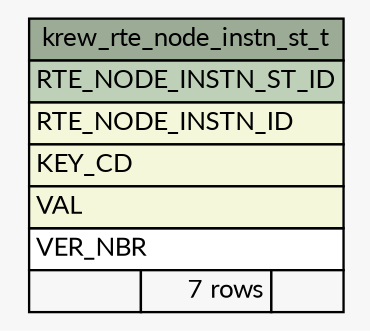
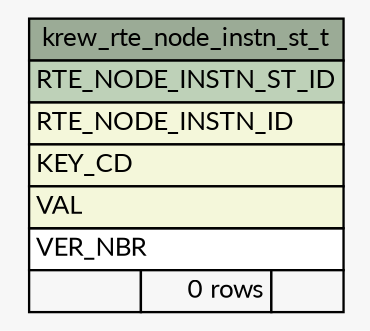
node "krew_rte_node_instn_st_t": text "7 rows" -> "0 rows"
